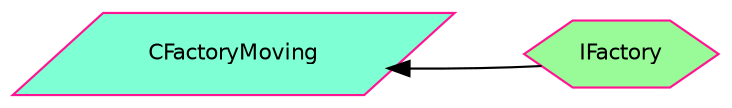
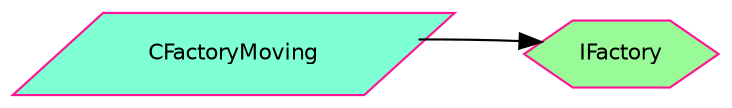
edge "IFactory" -> "CFactoryMoving": reversed
